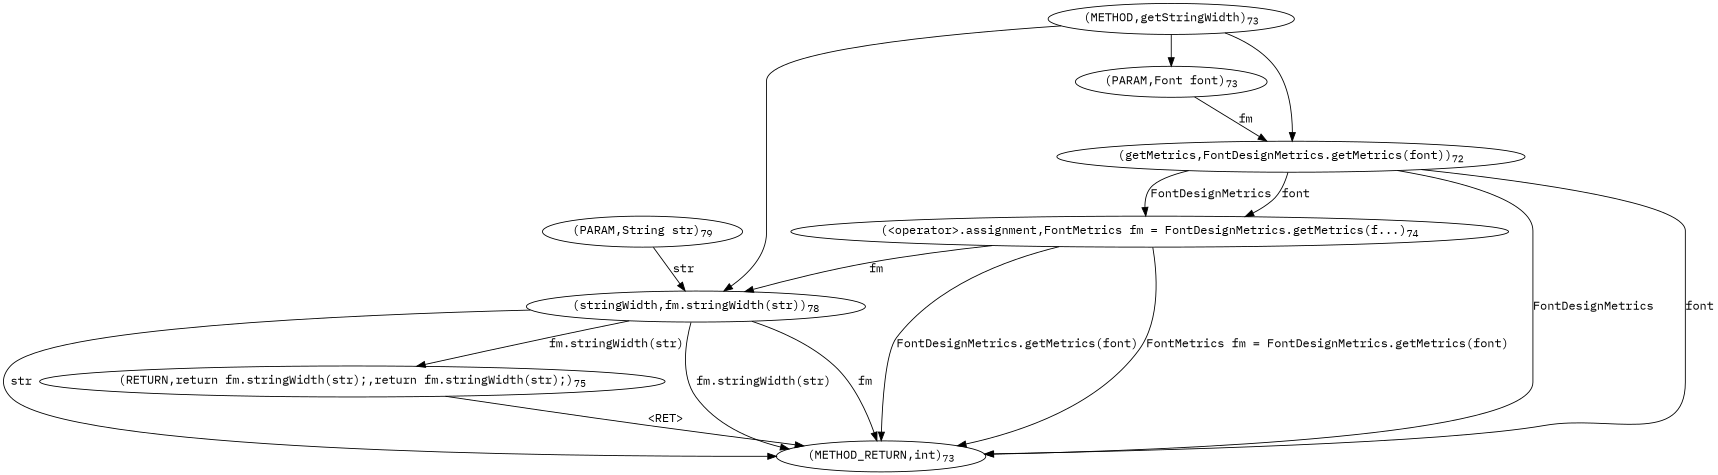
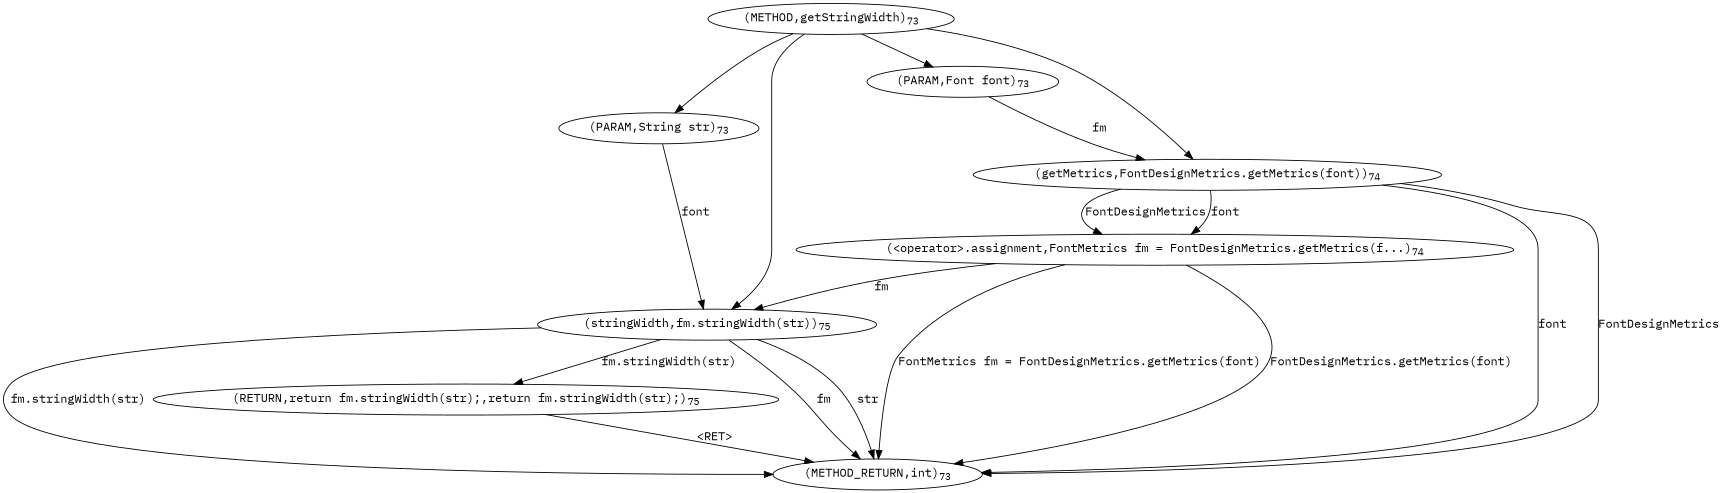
edge "(METHOD,getStringWidth)" -> "(PARAM,String str)": added
node "(getMetrics,FontDesignMetrics.getMetrics(font))": text "72" -> "74"
node "(PARAM,String str)": text "79" -> "73"
edge "(PARAM,String str)" -> "(stringWidth,fm.stringWidth(str))": label "str" -> "font"
node "(stringWidth,fm.stringWidth(str))": text "78" -> "75"
